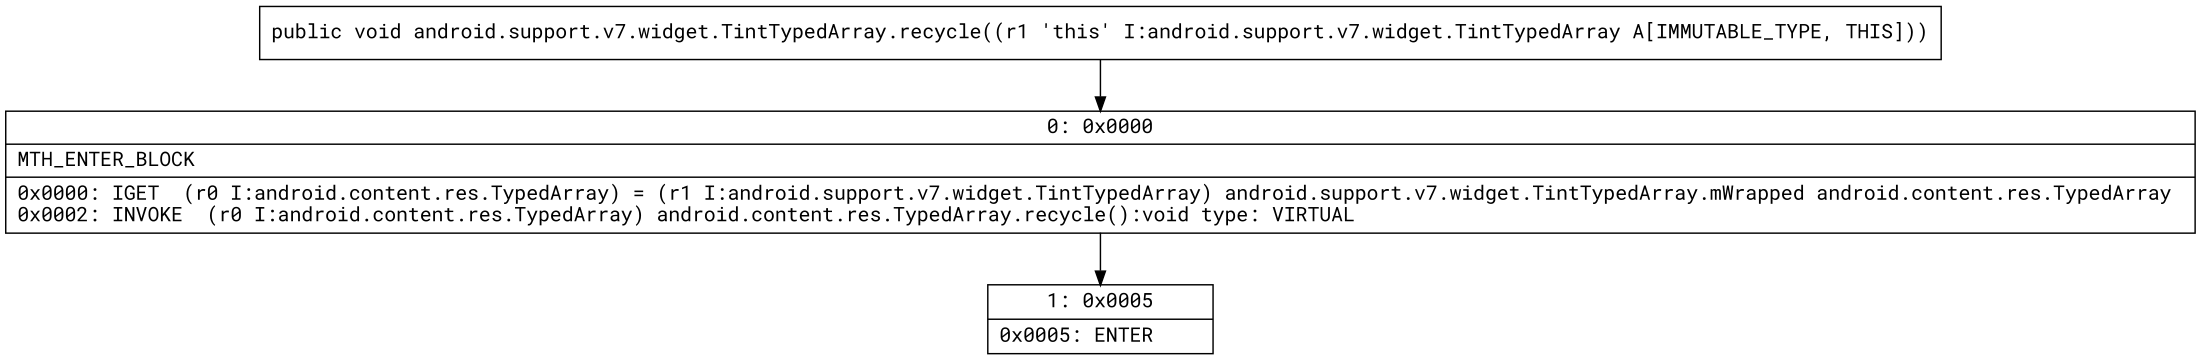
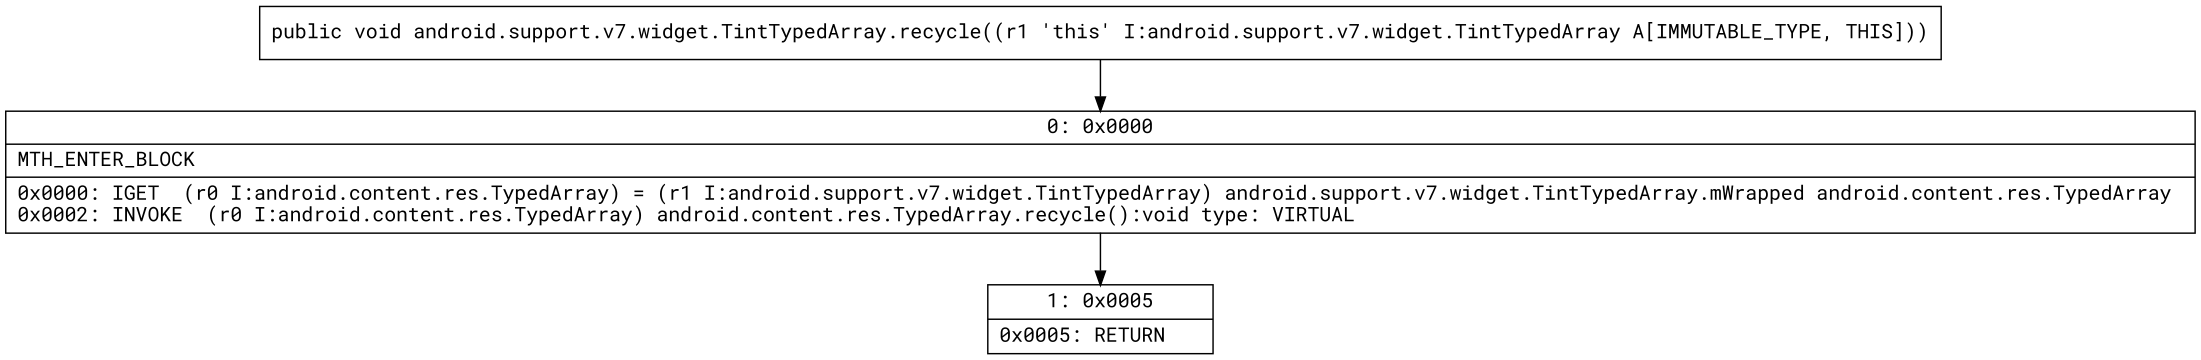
node "1: 0x0005": text "0x0005: ENTER" -> "0x0005: RETURN"
